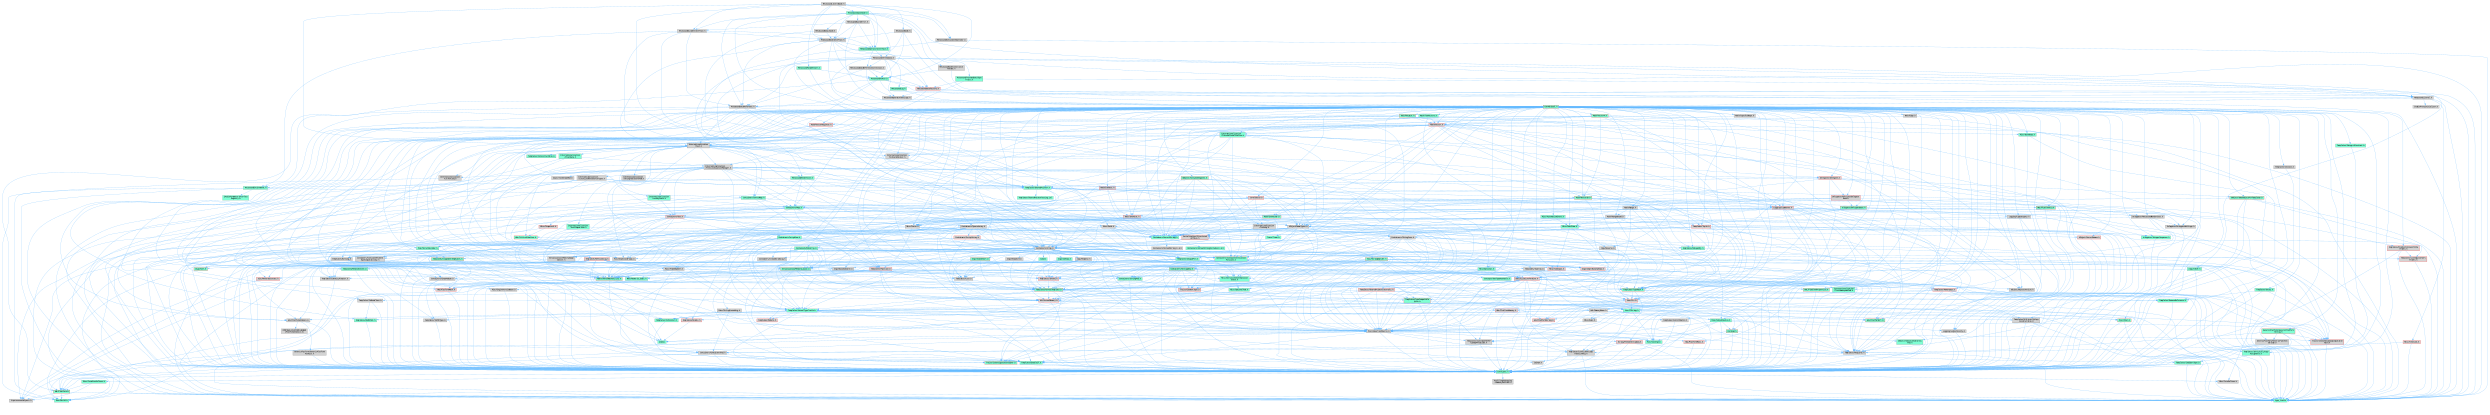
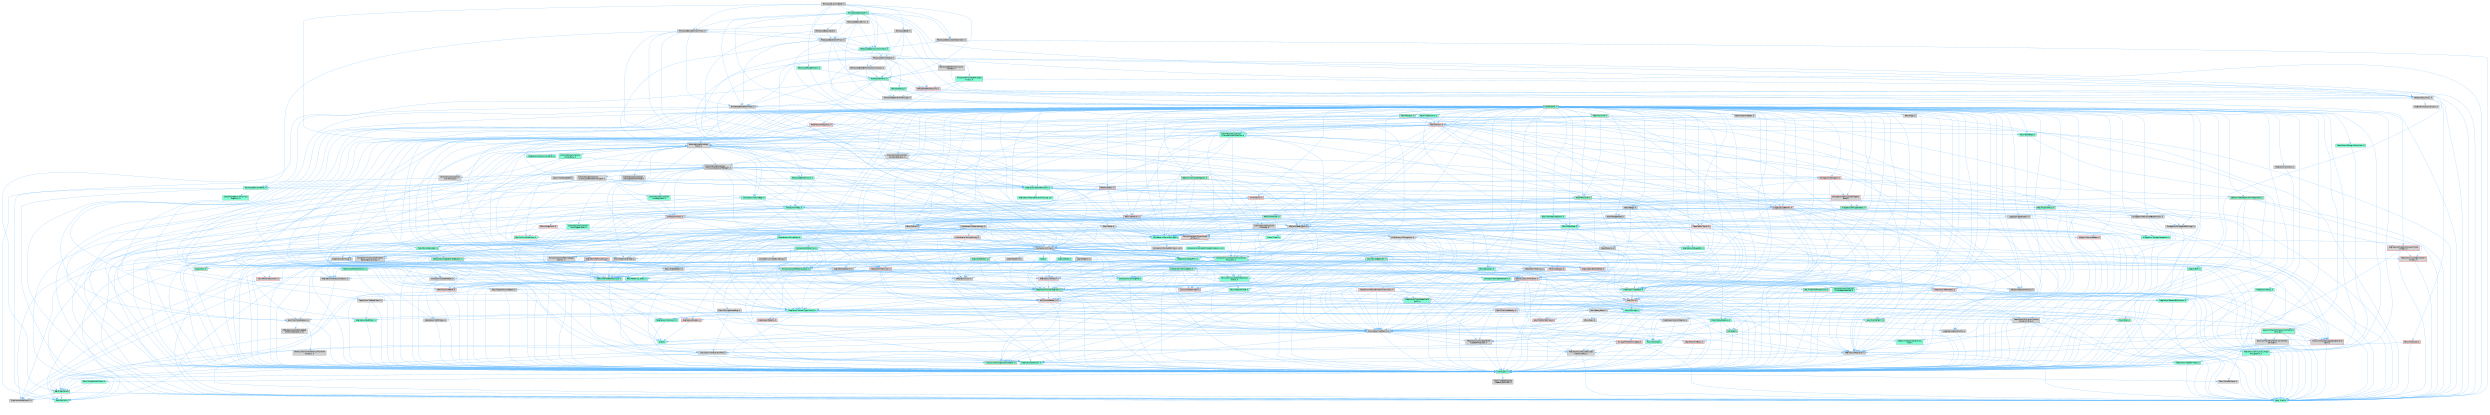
edge "MetasoundLiteralNode.h" -> "Containers/Array.h": now "MetasoundBuilderInterface.h" -> "Containers/Array.h"
node "IsEnum.h": removed
